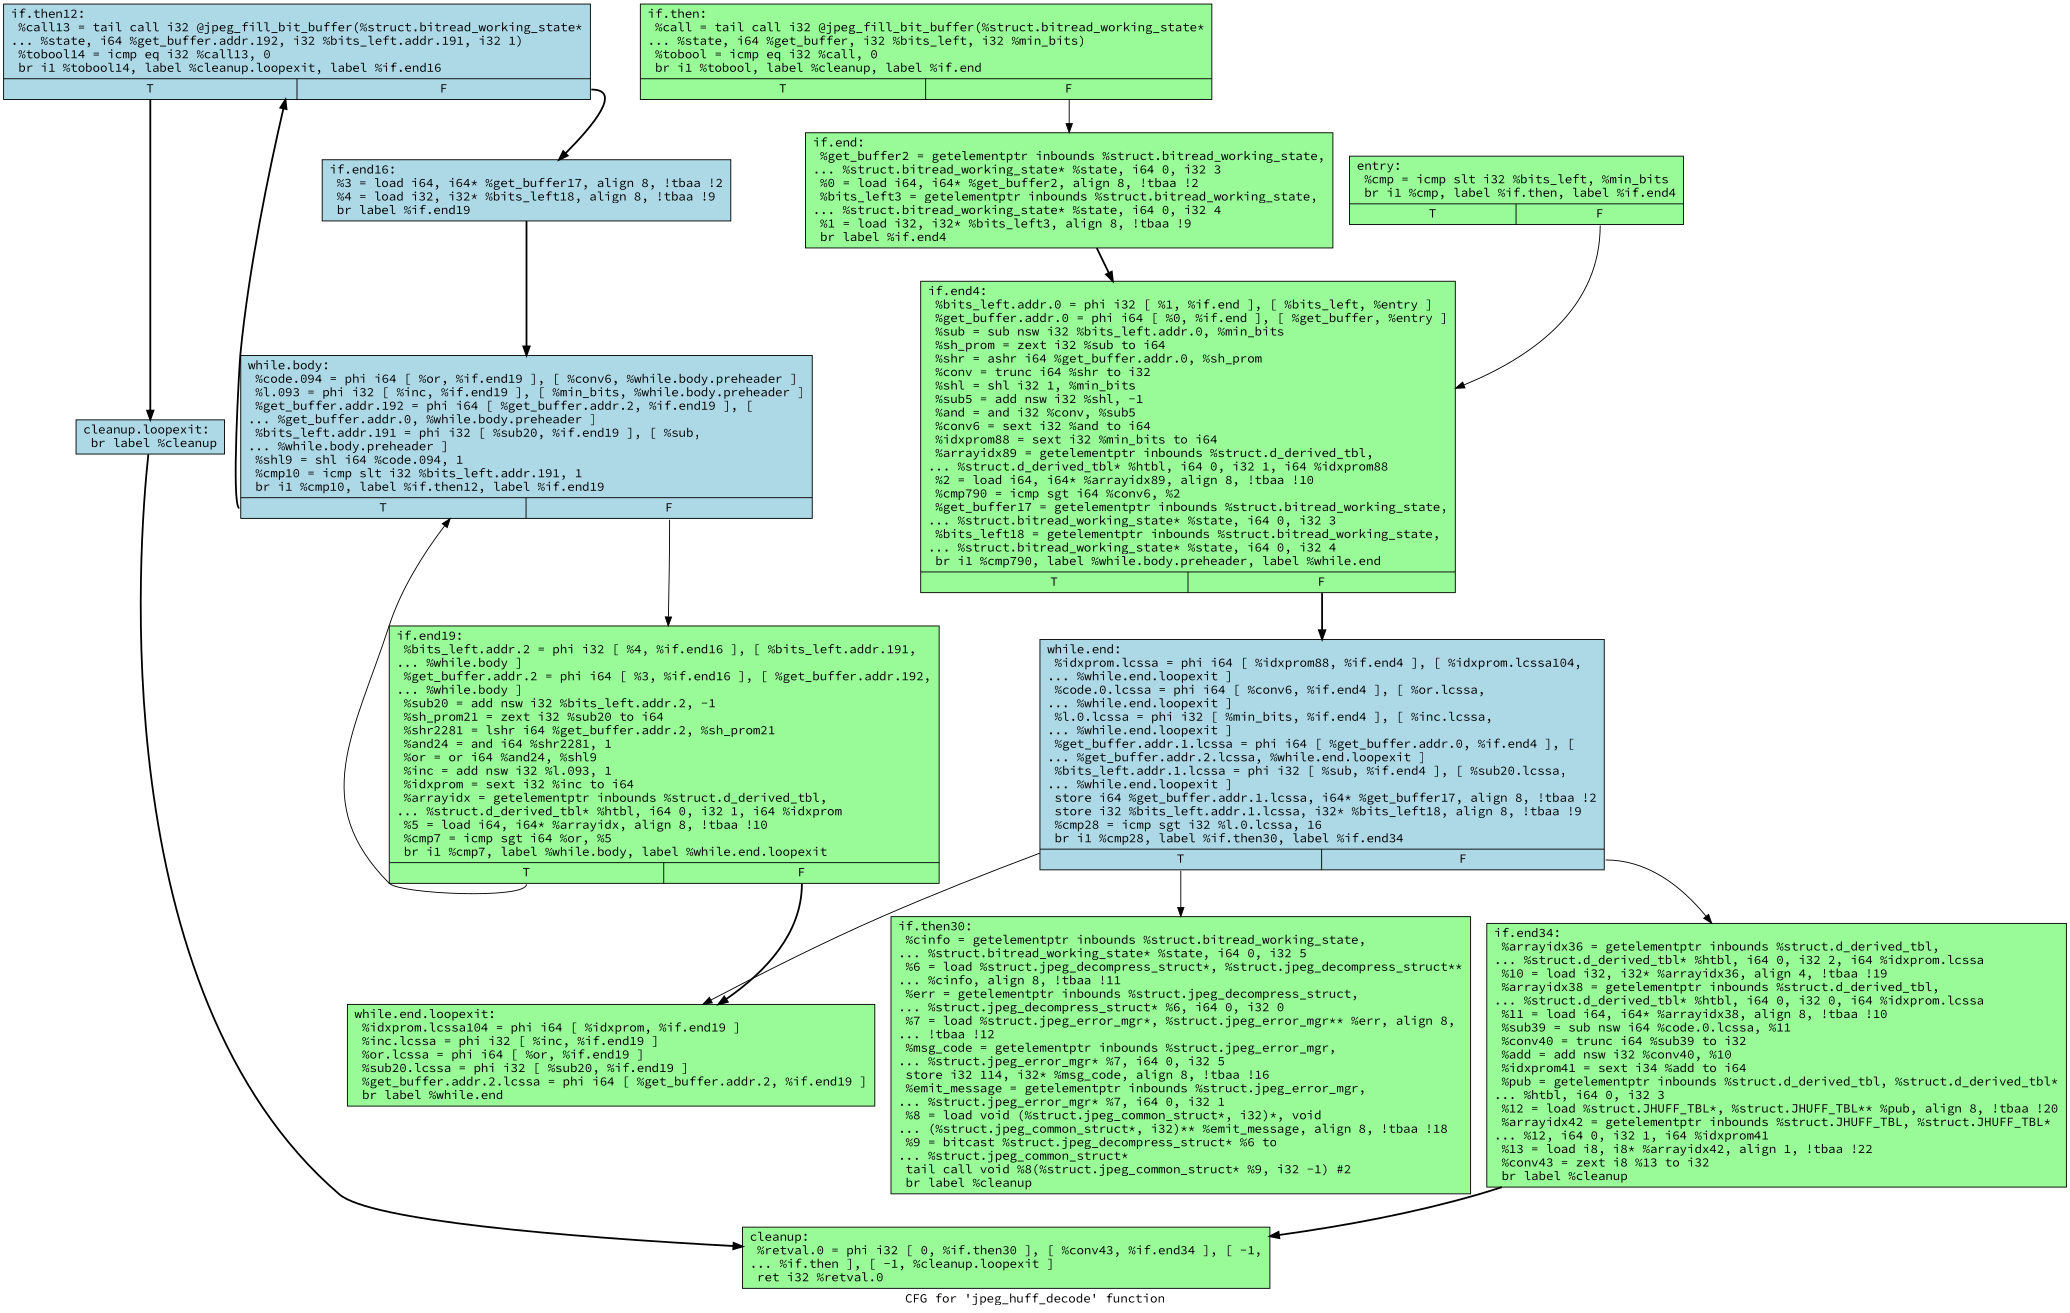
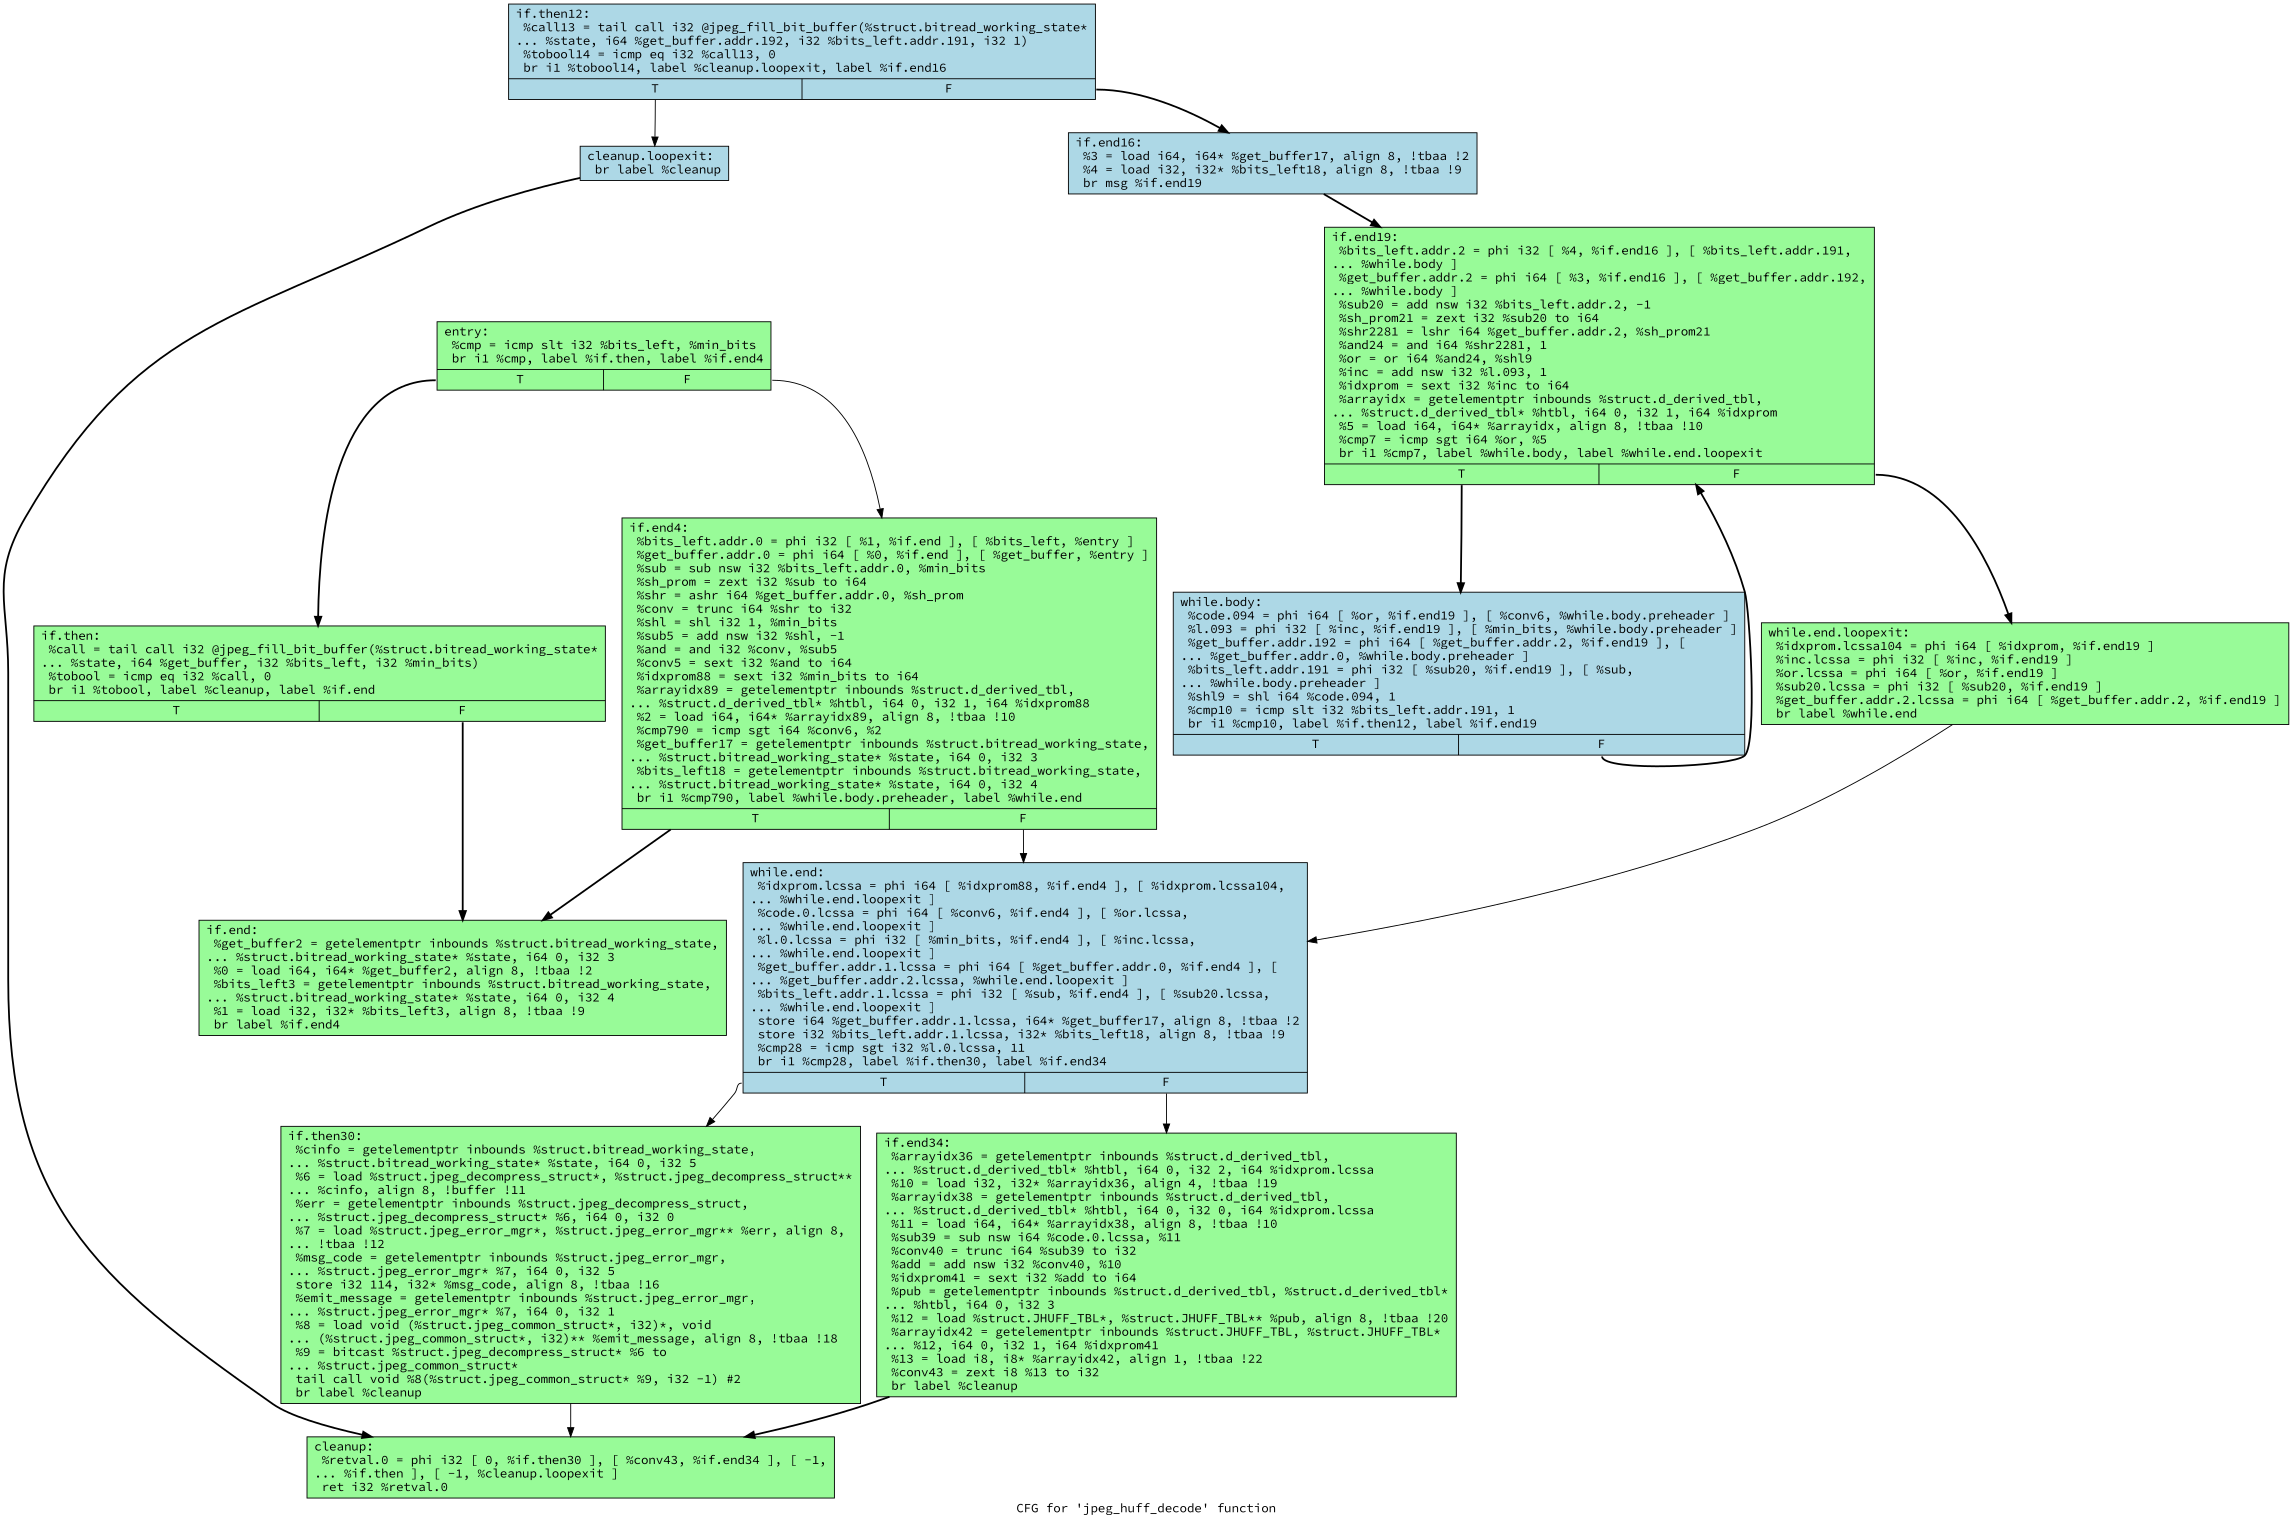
edge "if.then:" -> "if.end:": style solid -> bold
node "if.end16:": text "br label %if.end19" -> "br msg %if.end19"
edge "if.then12:" -> "cleanup.loopexit:": style bold -> solid
edge "if.end:" -> "if.end4:": reversed
edge "if.end16:" -> "while.body:": now "if.end16:" -> "if.end19:"
edge "while.body:" -> "if.then12:": removed
node "if.end4:": text "%conv6 = sext i32 %and to i64" -> "%conv5 = sext i32 %and to i64"
edge "entry:" -> "if.then:": added
edge "while.body:" -> "if.end19:": style solid -> bold
edge "if.end4:" -> "while.end:": style bold -> solid
edge "if.end19:" -> "while.body:": style solid -> bold
node "while.end:": text "%cmp28 = icmp sgt i32 %l.0.lcssa, 16" -> "%cmp28 = icmp sgt i32 %l.0.lcssa, 11"
edge "while.end:" -> "while.end.loopexit:": reversed
node "if.then30:": text "... %cinfo, align 8, !tbaa !11" -> "... %cinfo, align 8, !buffer !11"
node "if.end34:": text "%idxprom41 = sext i34 %add to i64" -> "%idxprom41 = sext i32 %add to i64"
edge "if.then30:" -> "cleanup:": added
